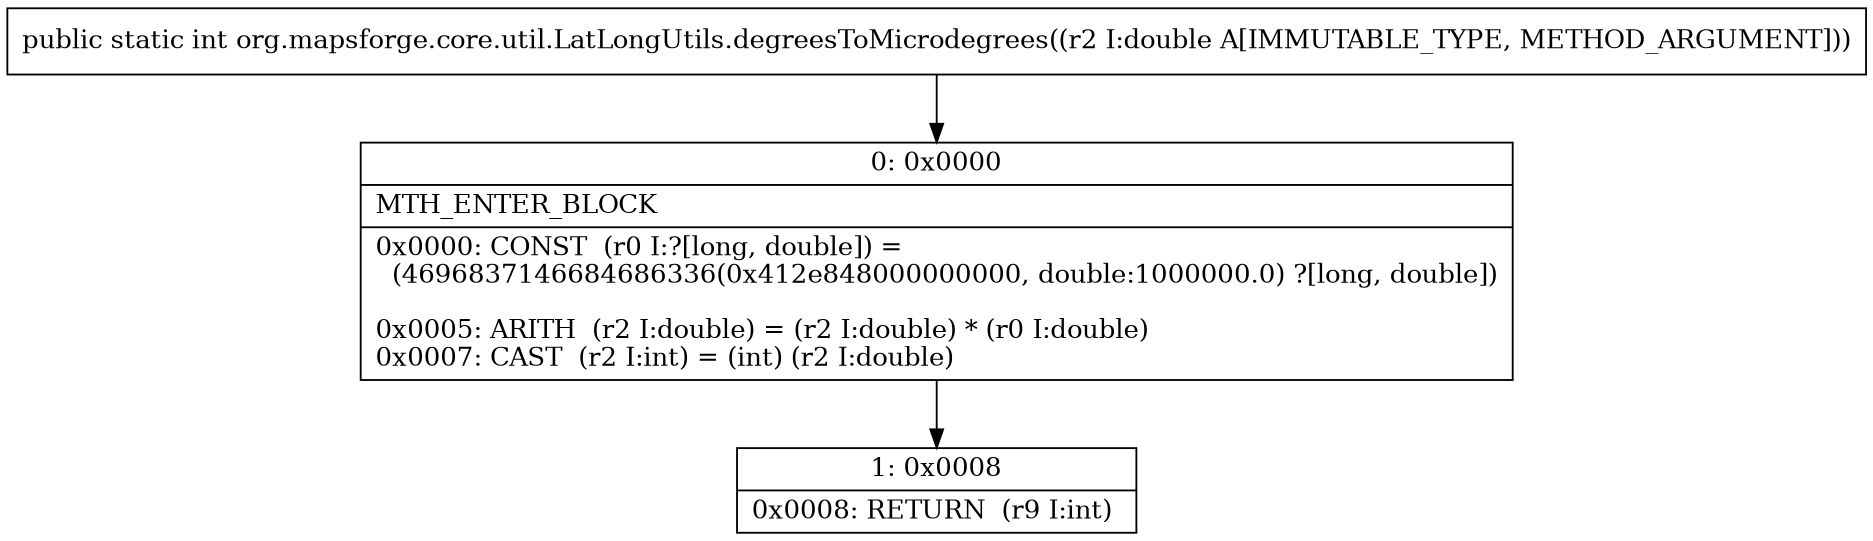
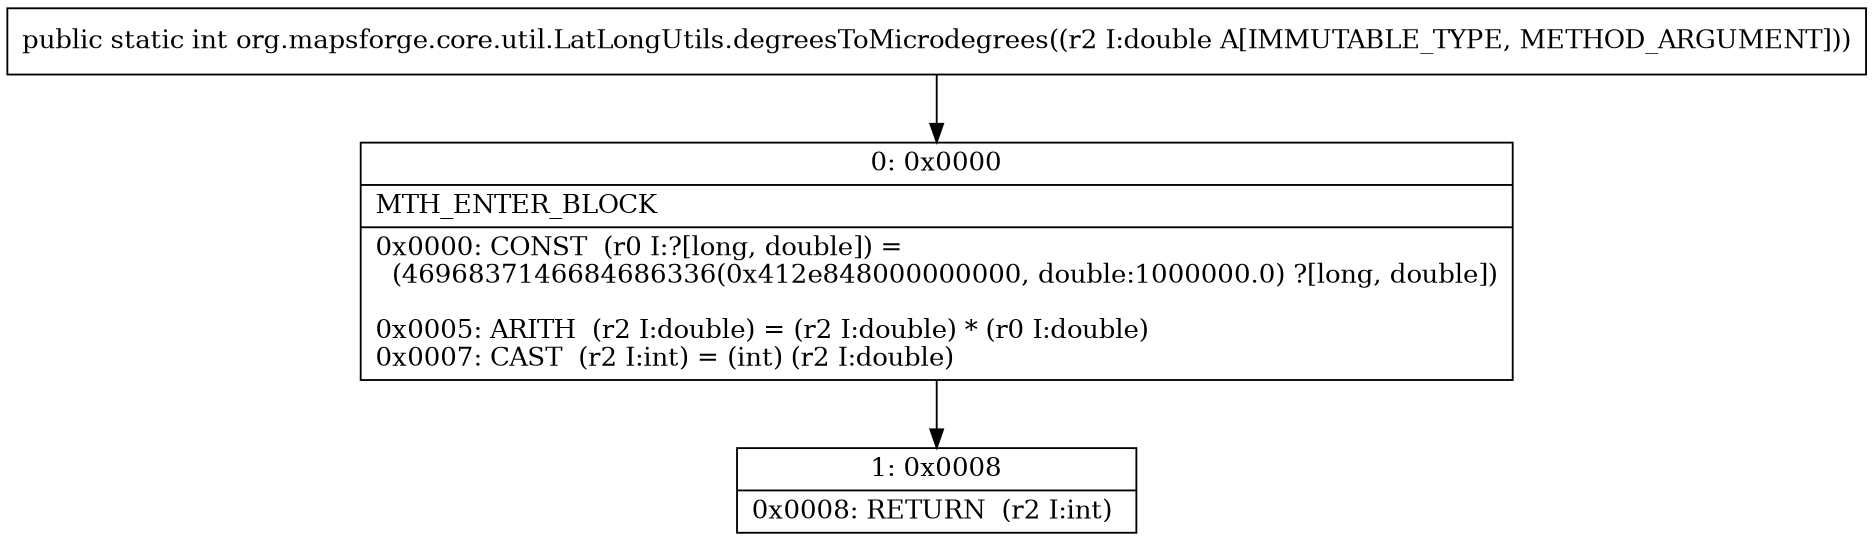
node "1: 0x0008": text "0x0008: RETURN  (r9 I:int)" -> "0x0008: RETURN  (r2 I:int)"
